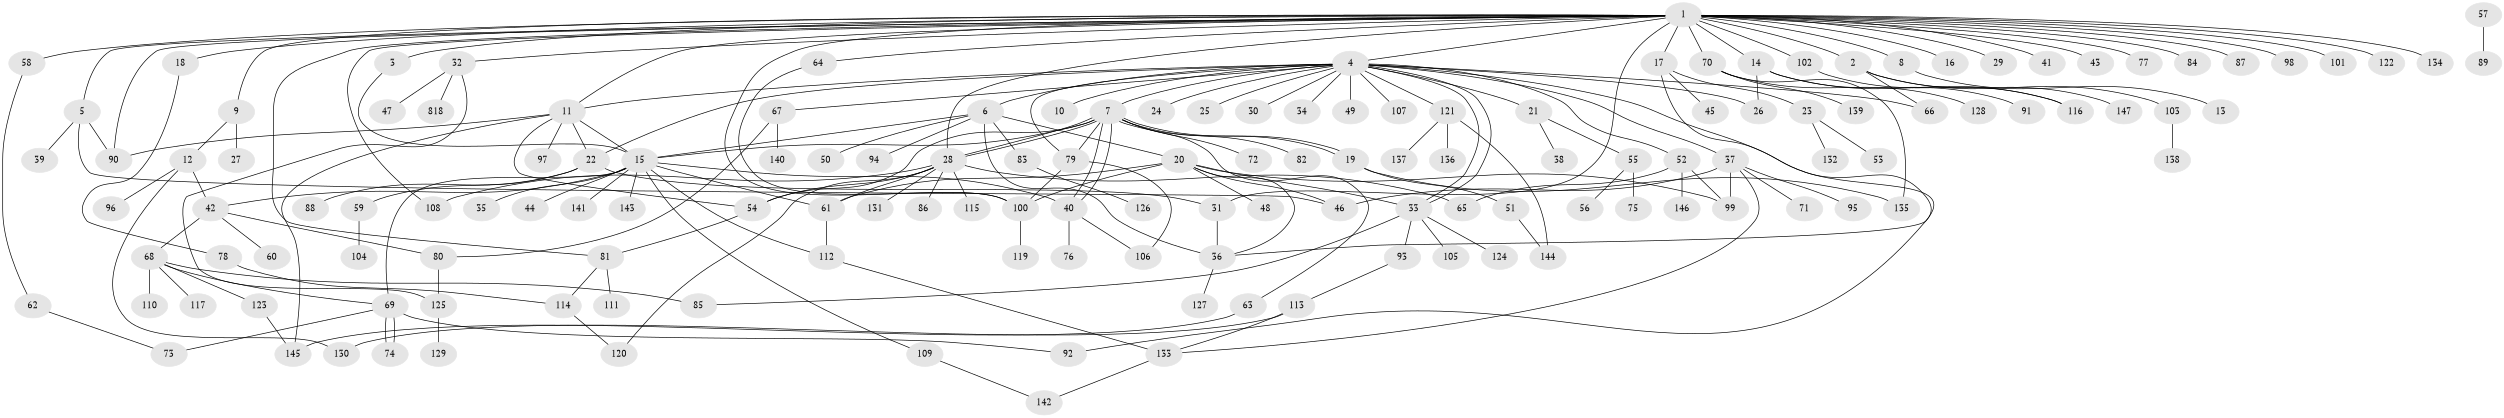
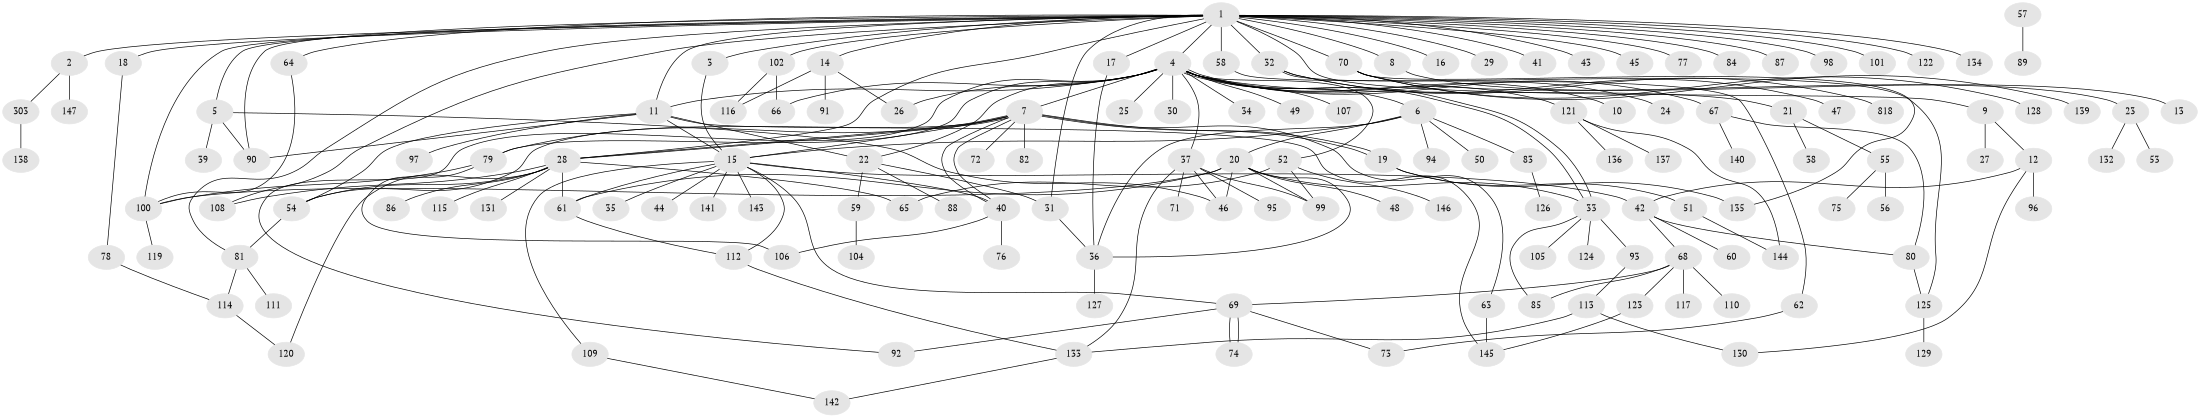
edge "2" -- "66": now "102" -- "66"
edge "17" -- "45": now "1" -- "45"
edge "17" -- "23": now "70" -- "23"
node "103": label "103" -> "303"
